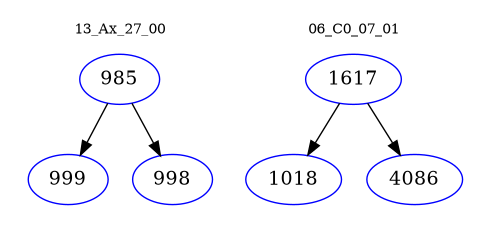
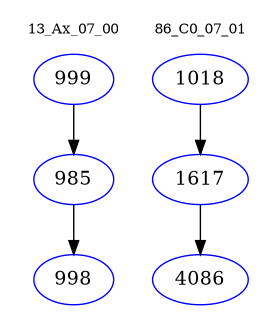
cluster "13_Ax_27_00": label "13_Ax_27_00" -> "13_Ax_07_00"
cluster "06_C0_07_01": label "06_C0_07_01" -> "86_C0_07_01"
edge "985" -> "999": reversed
edge "1617" -> "1018": reversed
